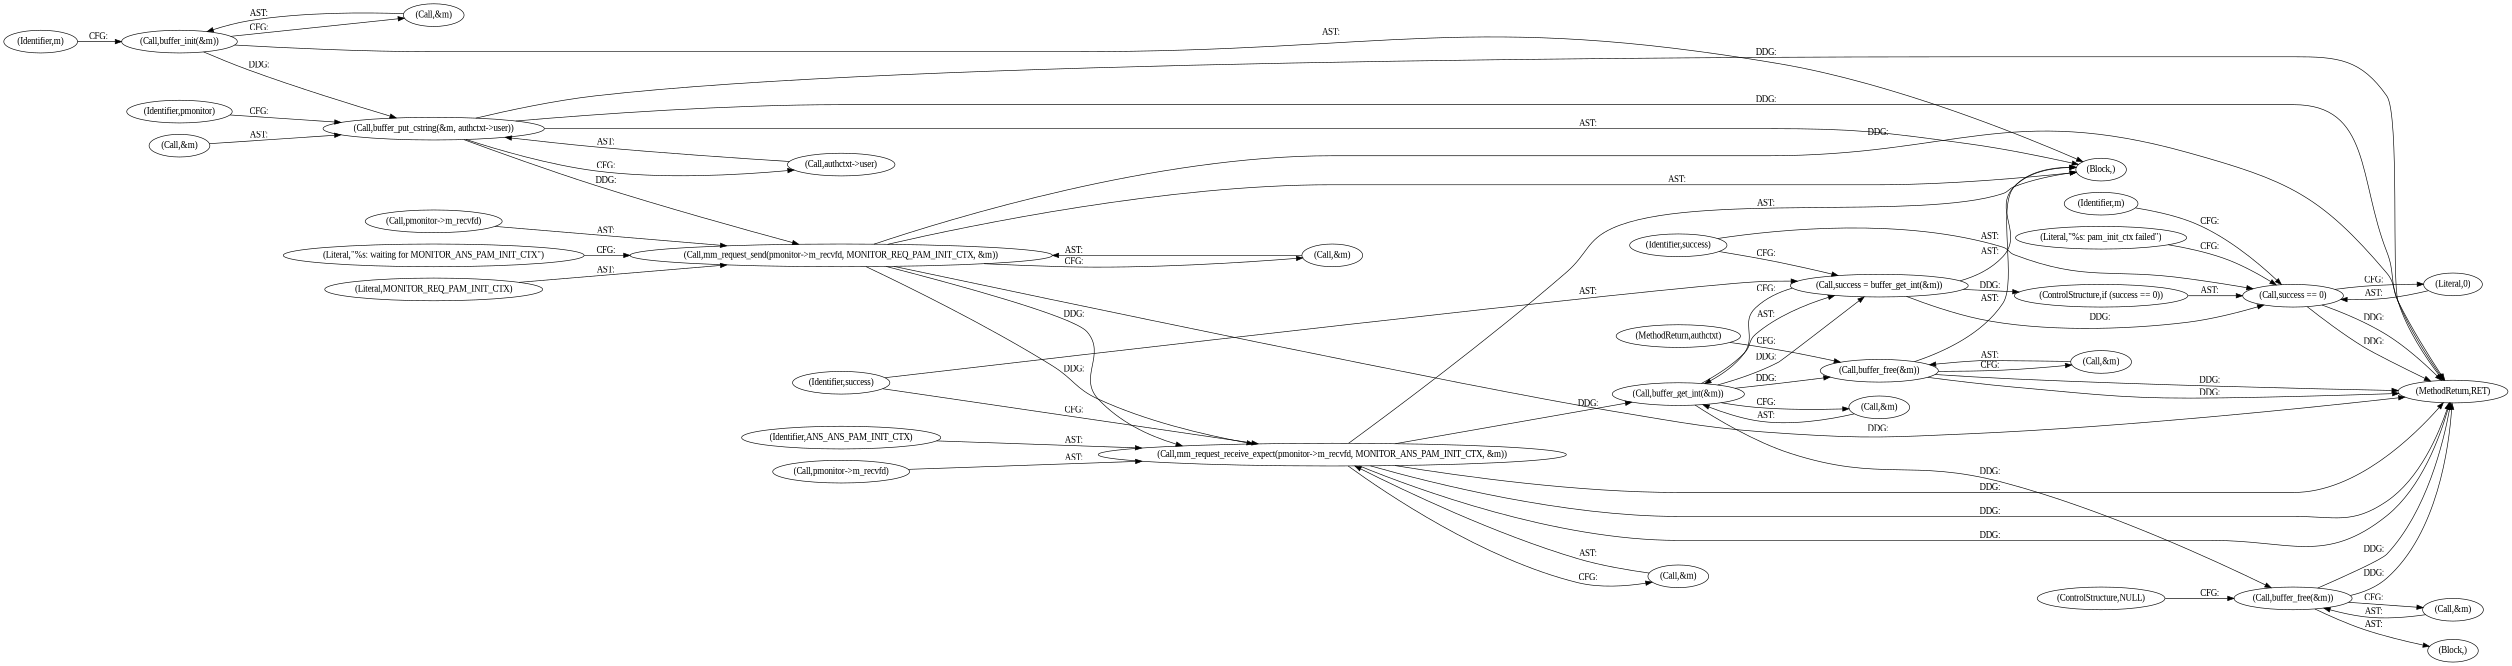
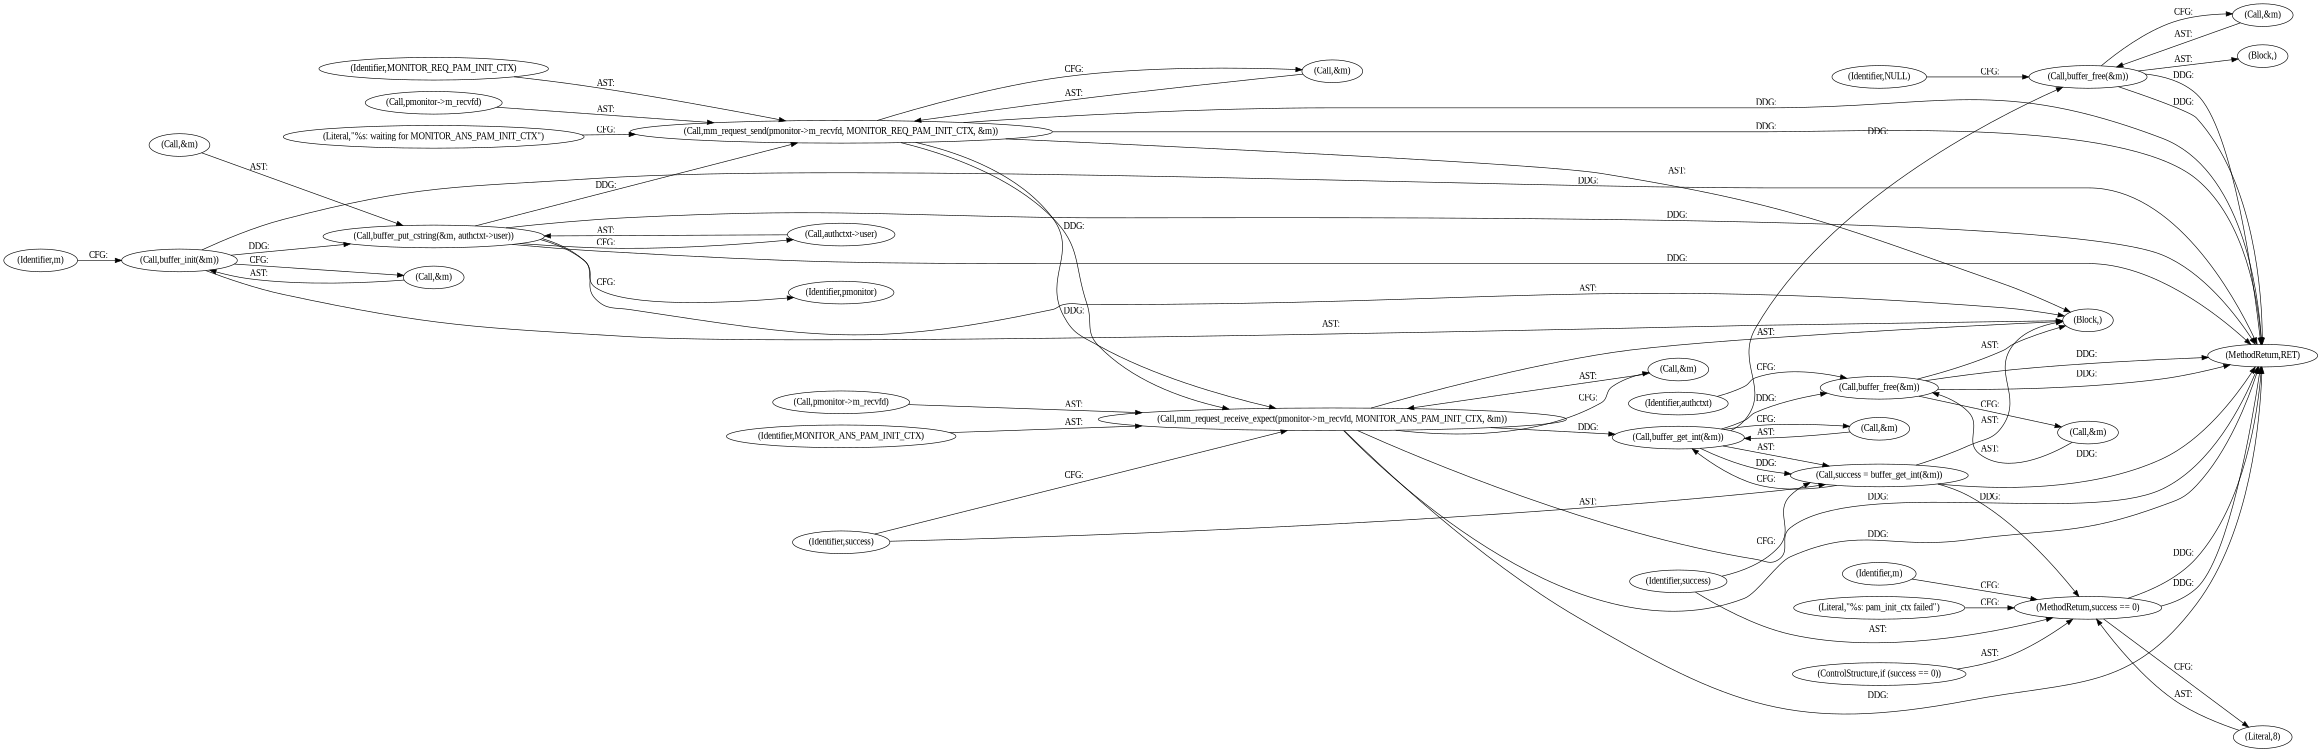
edge "(Identifier,pmonitor)" -> "(Call,buffer_put_cstring(&m, authctxt->user))": reversed
edge "(Call,buffer_init(&m))" -> "(MethodReturn,RET)": added, label "DDG:"
node "(Literal,0)": label "(Literal,0)" -> "(Literal,8)"
node "(Literal,MONITOR_REQ_PAM_INIT_CTX)": label "(Literal,MONITOR_REQ_PAM_INIT_CTX)" -> "(Identifier,MONITOR_REQ_PAM_INIT_CTX)"
edge "(Call,success = buffer_get_int(&m))" -> "(ControlStructure,if (success == 0))": now "(Call,success = buffer_get_int(&m))" -> "(MethodReturn,RET)"
node "(Call,success == 0)": label "(Call,success == 0)" -> "(MethodReturn,success == 0)"
node "(MethodReturn,authctxt)": label "(MethodReturn,authctxt)" -> "(Identifier,authctxt)"
node "(Identifier,ANS_ANS_PAM_INIT_CTX)": label "(Identifier,ANS_ANS_PAM_INIT_CTX)" -> "(Identifier,MONITOR_ANS_PAM_INIT_CTX)"
node "(ControlStructure,NULL)": label "(ControlStructure,NULL)" -> "(Identifier,NULL)"
